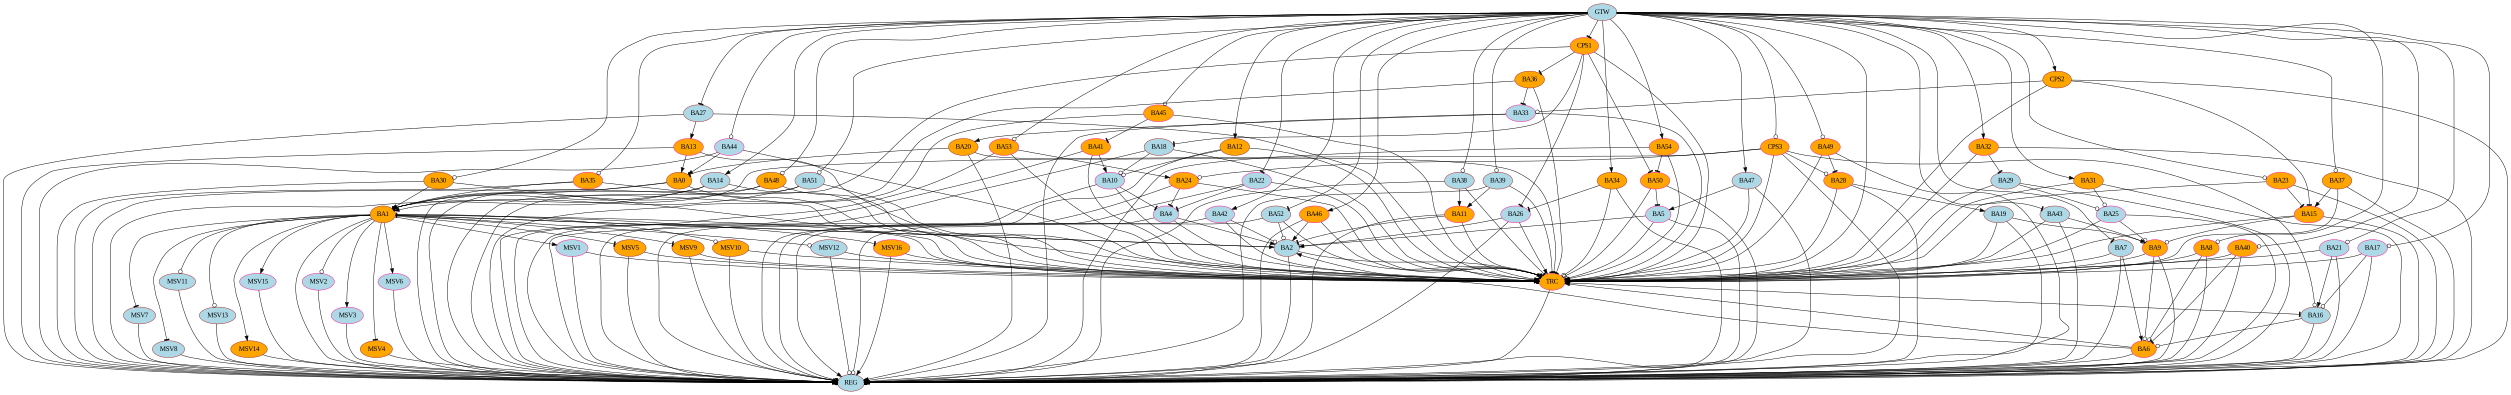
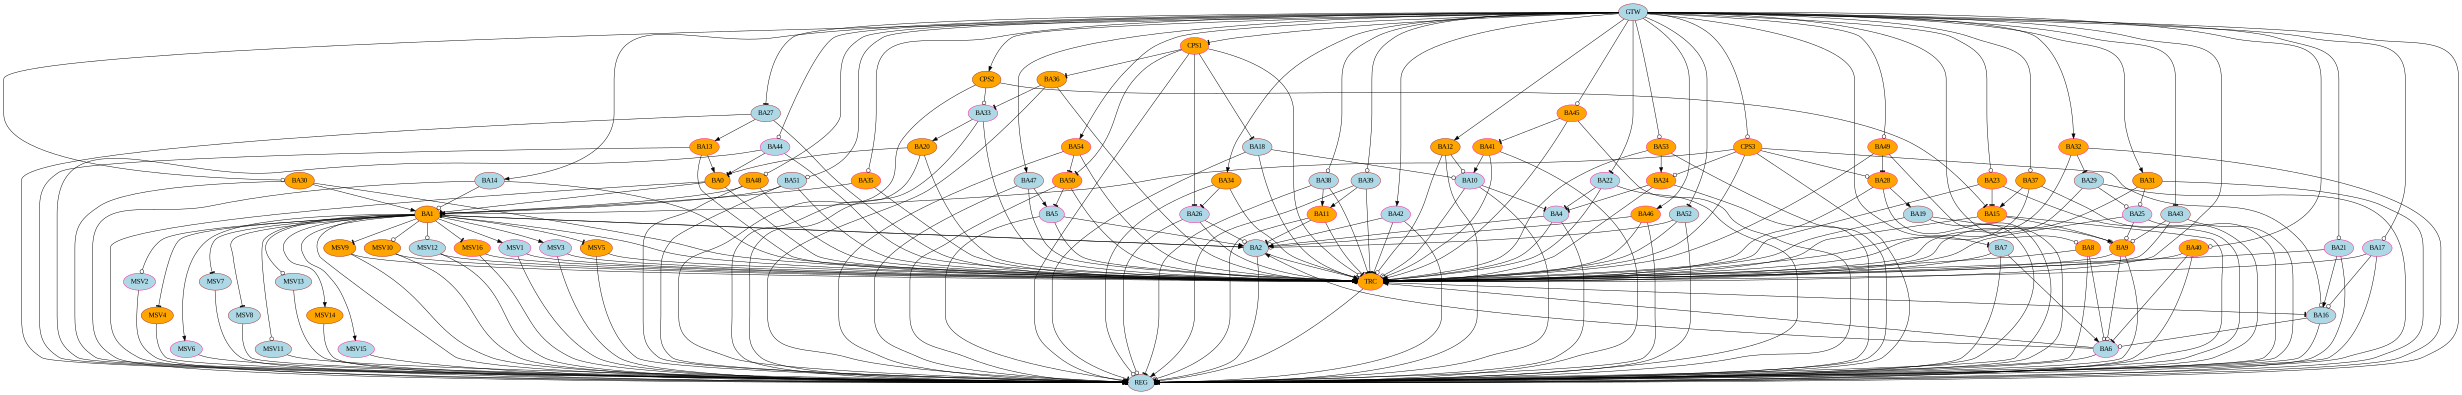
edge "CPS2" -> "TRC": now "MSV3" -> "TRC"
node "BA6": fillcolor orange -> lightblue
edge "BA35" -> "REG": now "GTW" -> "REG"
